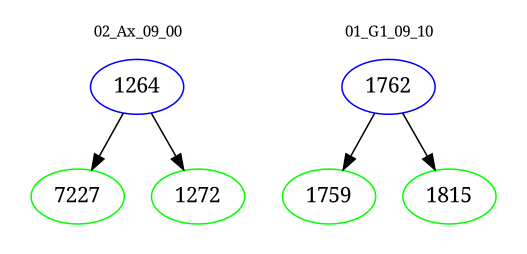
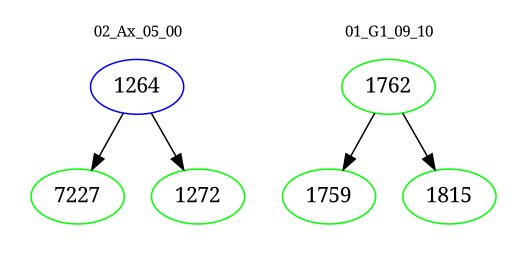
cluster "02_Ax_09_00": label "02_Ax_09_00" -> "02_Ax_05_00"
node "1762": color blue -> green
